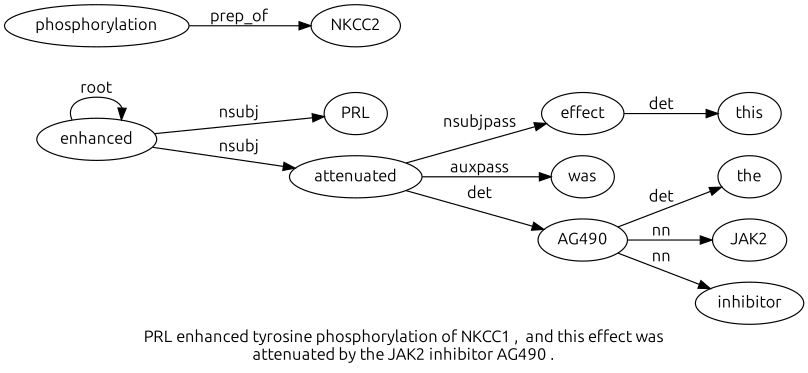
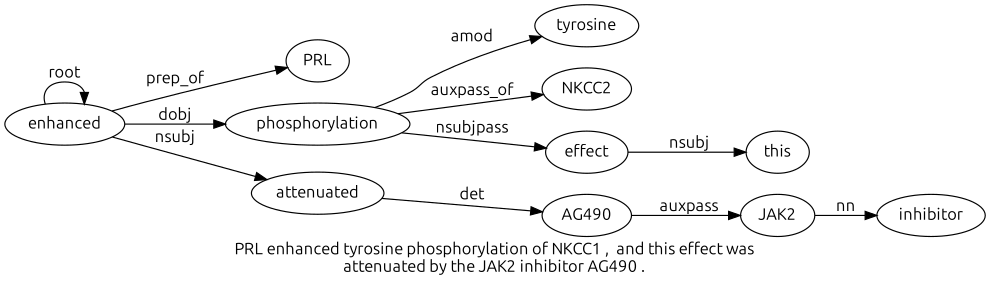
edge "phosphorylation" -> "NKCC2": label "prep_of" -> "auxpass_of"
node "tyrosine": added
edge "effect" -> "this": label "det" -> "nsubj"
edge "enhanced" -> "PRL": label "nsubj" -> "prep_of"
edge "enhanced" -> "phosphorylation": added, label "dobj"
edge "attenuated" -> "effect": now "phosphorylation" -> "effect"
node "was": removed
node "the": removed
edge "AG490" -> "JAK2": label "nn" -> "auxpass"
edge "AG490" -> "inhibitor": now "JAK2" -> "inhibitor"
